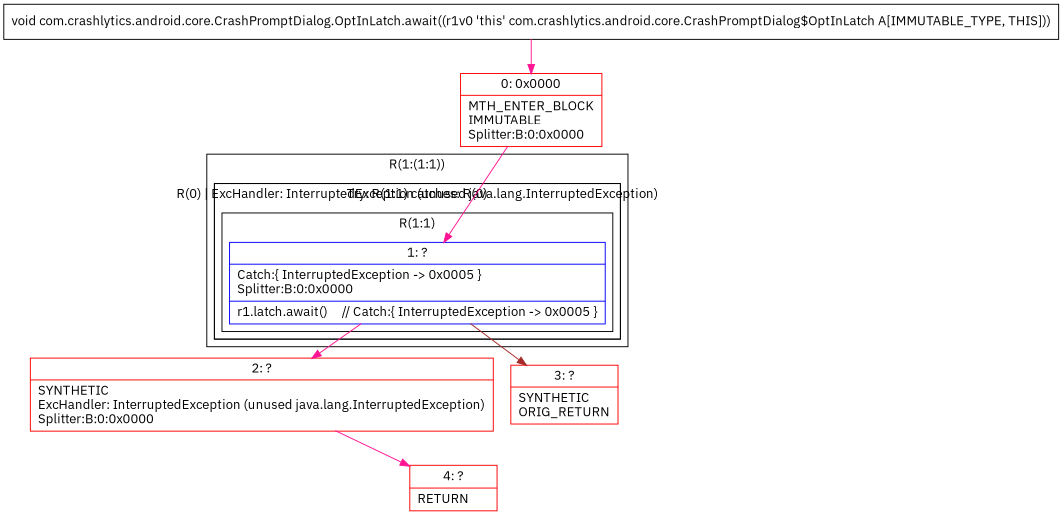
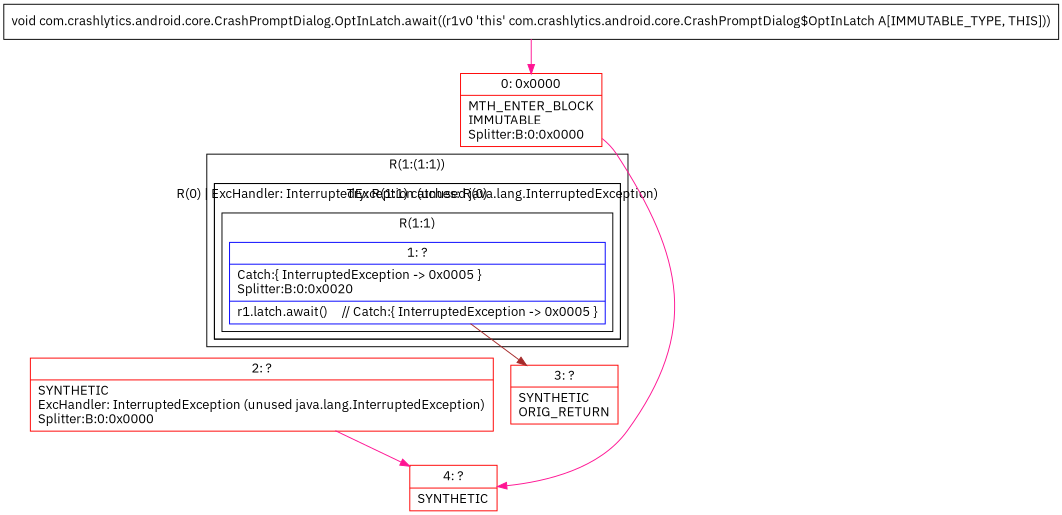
edge "0: 0x0000" -> "1: ?": now "0: 0x0000" -> "4: ?"
node "1: ?": text "Splitter:B:0:0x0000" -> "Splitter:B:0:0x0020"
edge "1: ?" -> "2: ?": removed
node "4: ?": text "RETURN" -> "SYNTHETIC"
